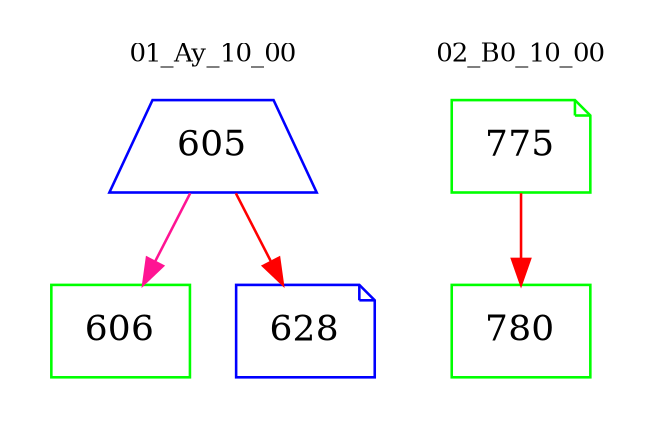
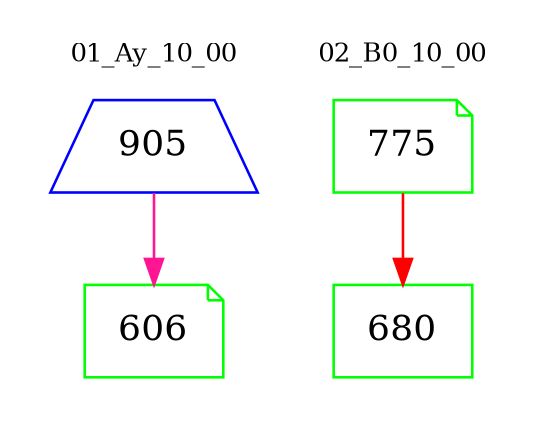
node "605": label "605" -> "905"
node "606": shape box -> note
node "628": removed
node "780": label "780" -> "680"
